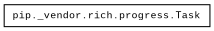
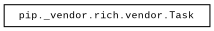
node "pip._vendor.rich.progress.Task": label "pip._vendor.rich.progress.Task" -> "pip._vendor.rich.vendor.Task"
